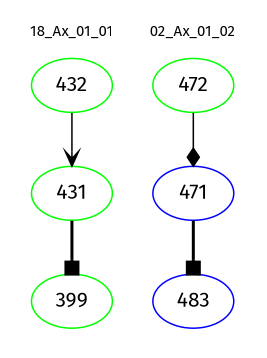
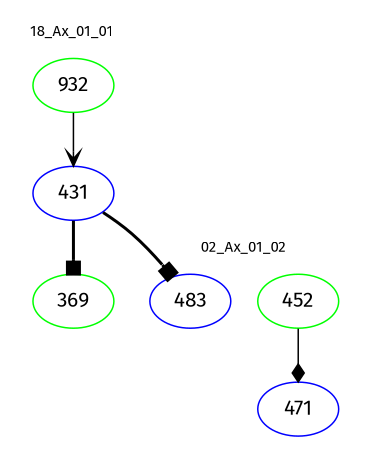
node "432": label "432" -> "932"
node "472": label "472" -> "452"
node "431": color green -> blue
edge "471" -> "483": now "431" -> "483"
node "399": label "399" -> "369"
